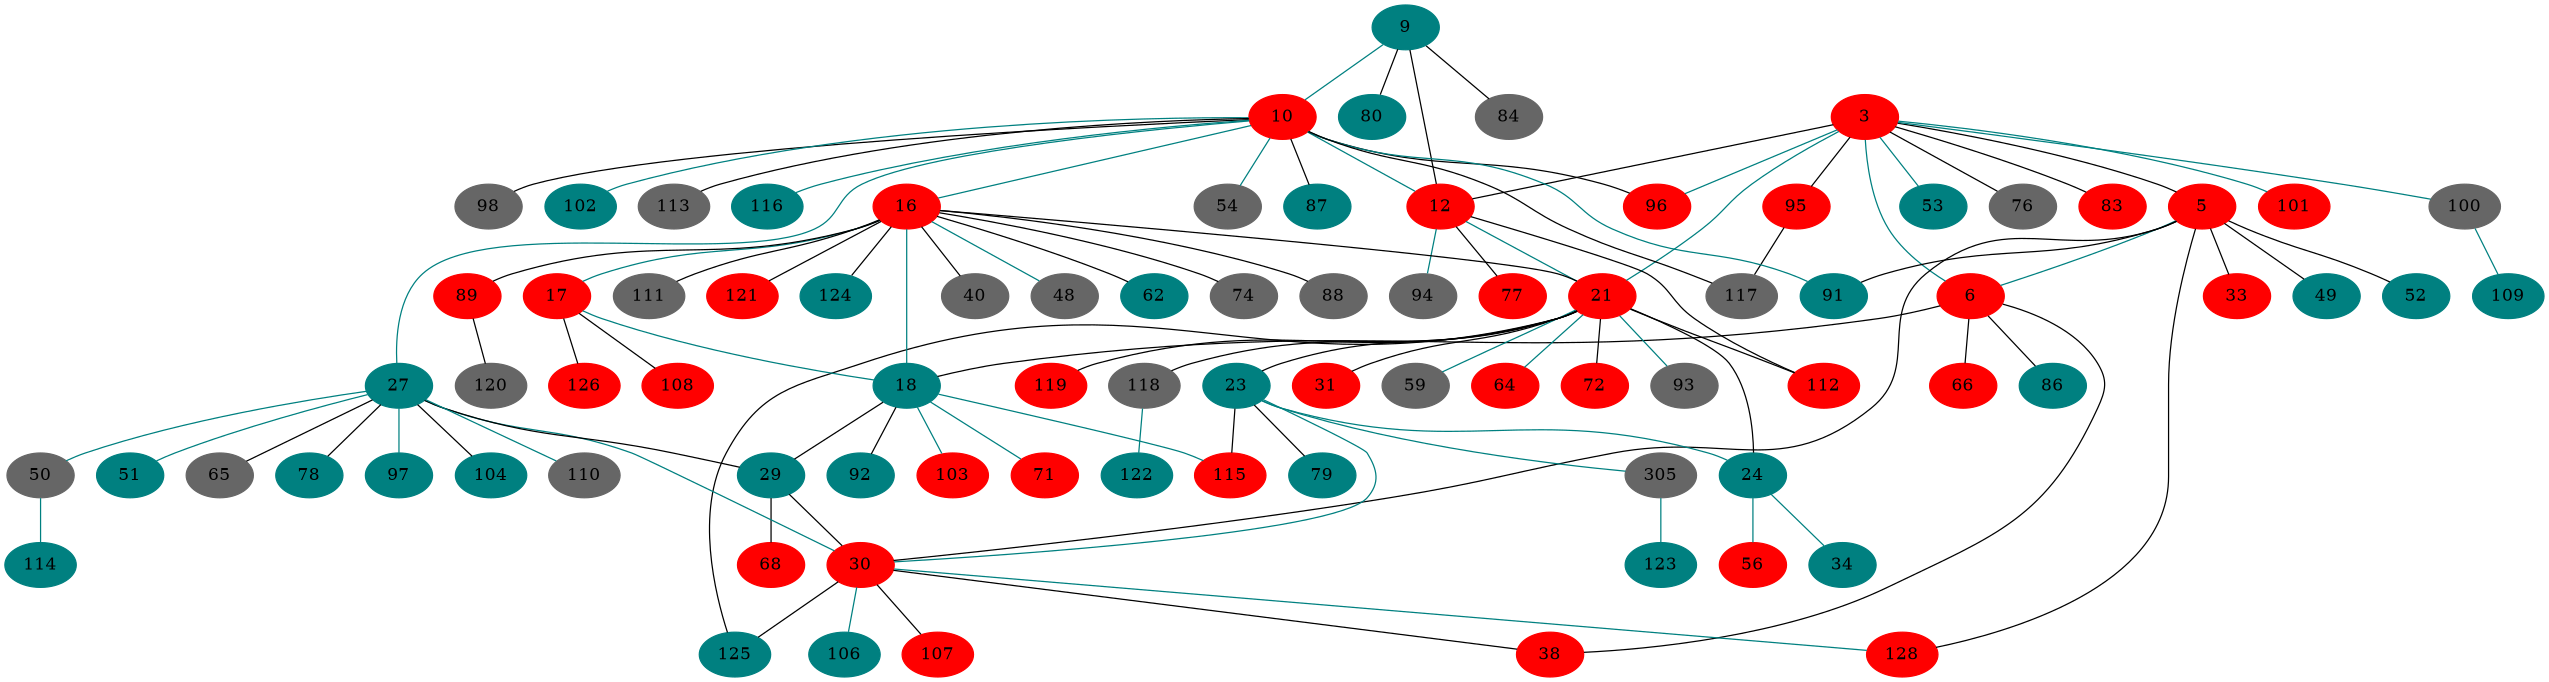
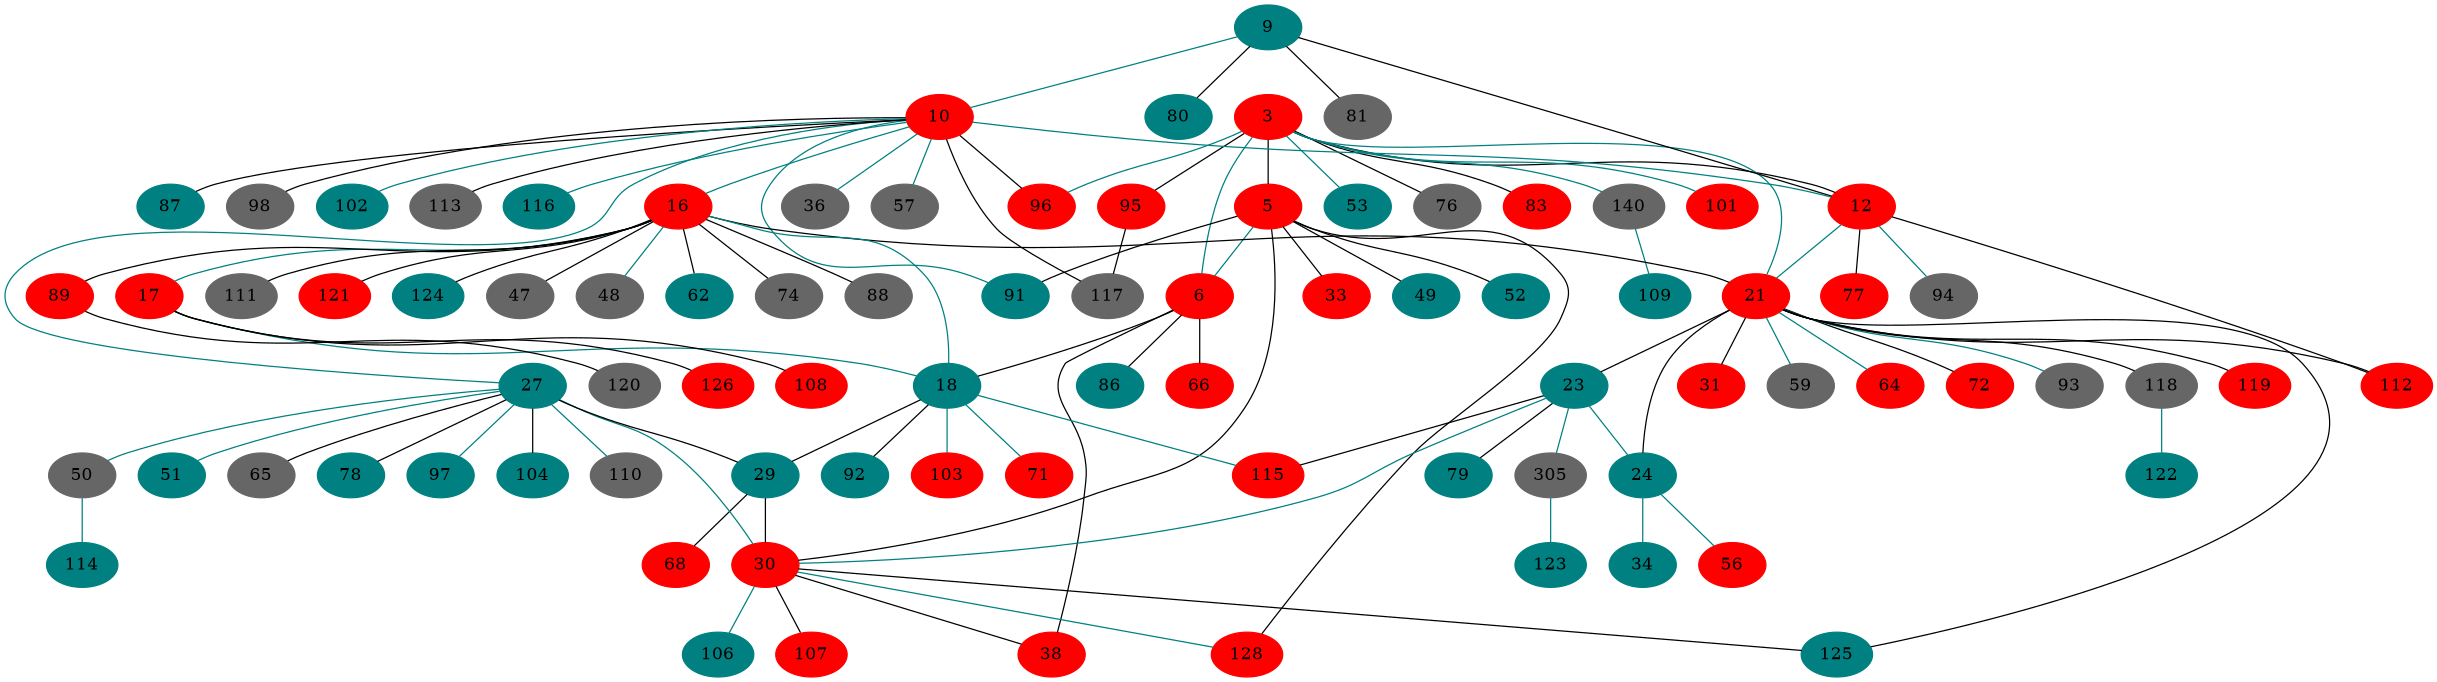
node "84": label "84" -> "81"
node "36": added
node "54": label "54" -> "57"
node "100": label "100" -> "140"
node "40": label "40" -> "47"
